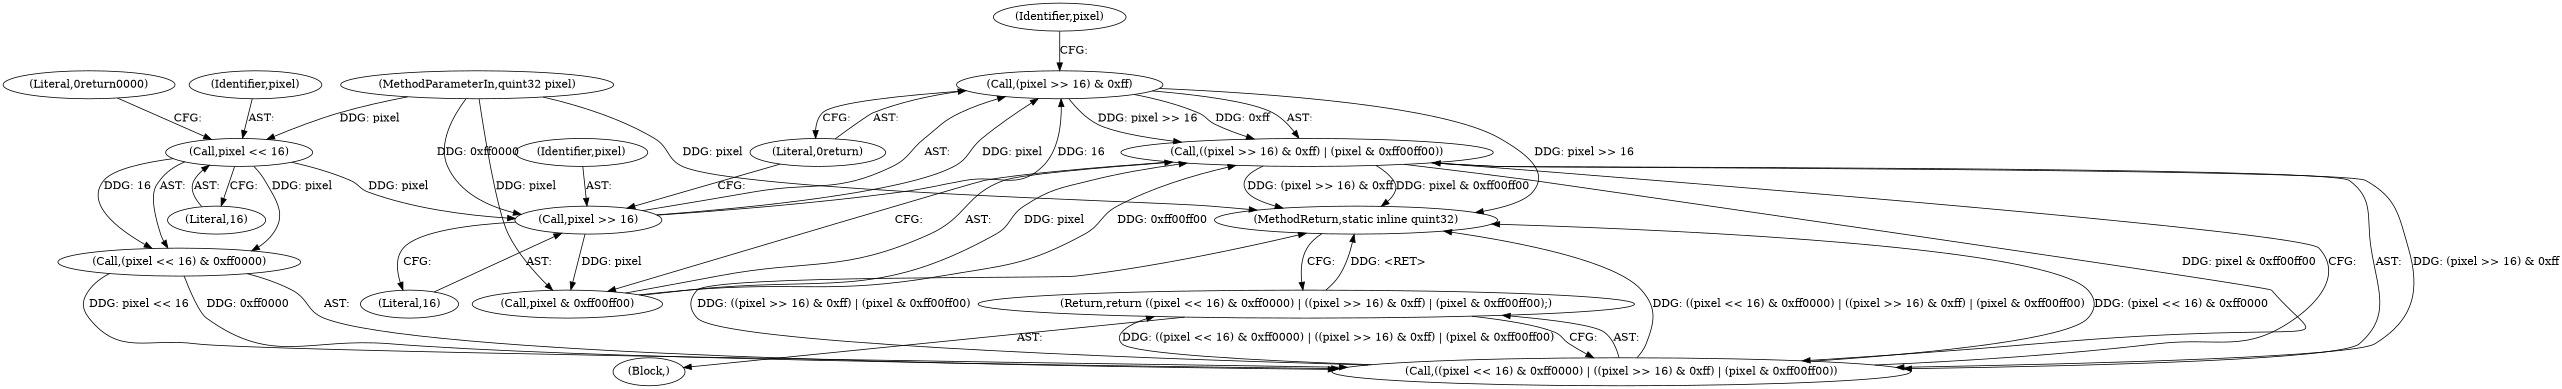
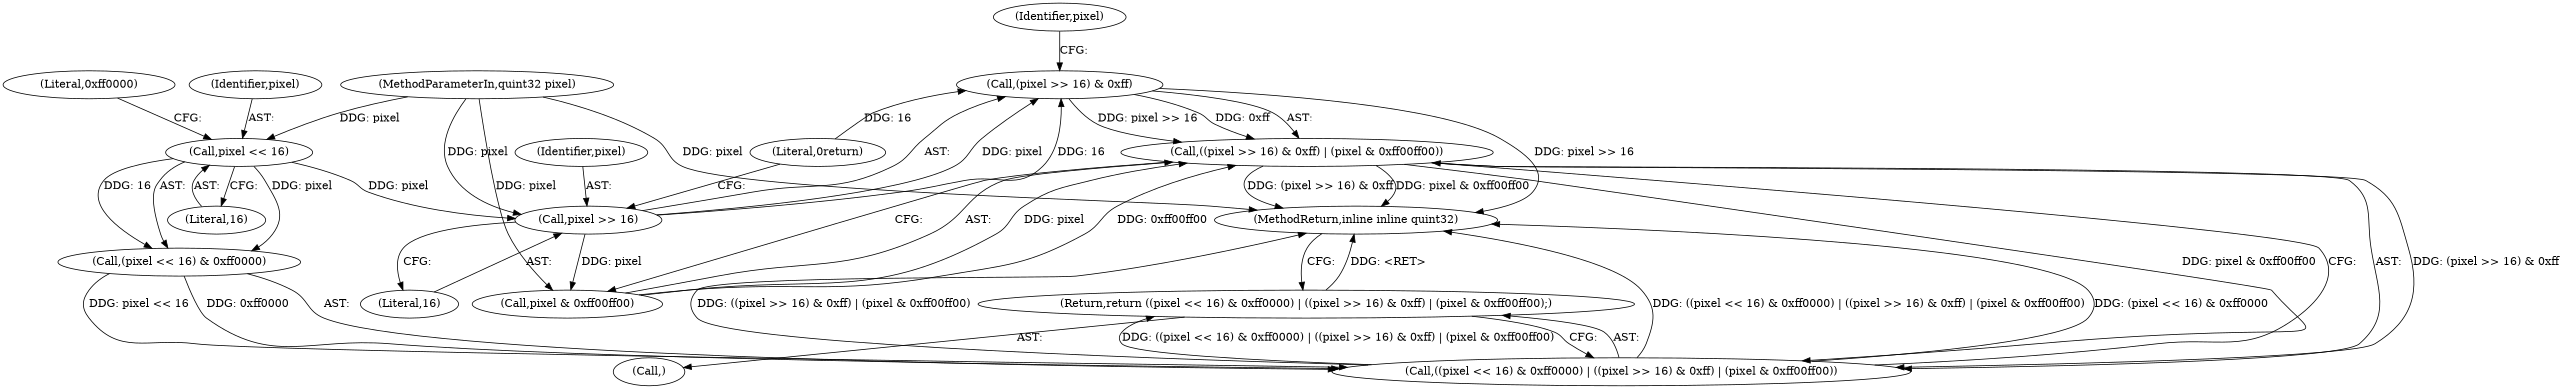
node "(Literal,0return0000)": label "(Literal,0return0000)" -> "(Literal,0xff0000)"
edge "(Call,(pixel >> 16) & 0xff)" -> "(Literal,0return)": removed, label "CFG:"
edge "(Literal,0return)" -> "(Call,(pixel >> 16) & 0xff)": label "AST: " -> "DDG: 16"
edge "(MethodParameterIn,quint32 pixel)" -> "(Call,pixel >> 16)": label "DDG: 0xff0000" -> "DDG: pixel"
node "(MethodReturn,static inline quint32)": label "(MethodReturn,static inline quint32)" -> "(MethodReturn,inline inline quint32)"
node "(Block,)": label "(Block,)" -> "(Call,)"
